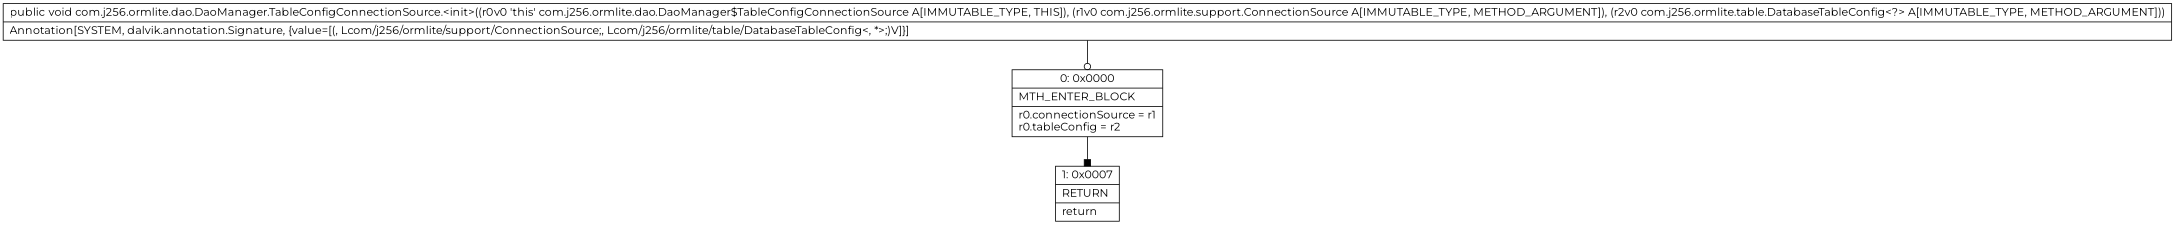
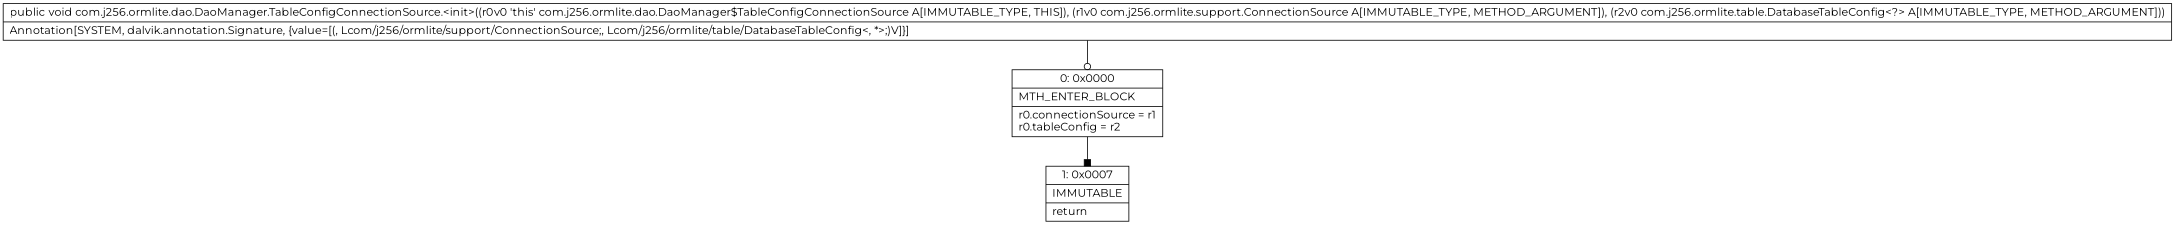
node "1: 0x0007": text "RETURN" -> "IMMUTABLE"
